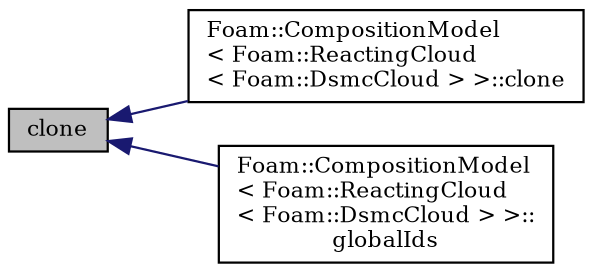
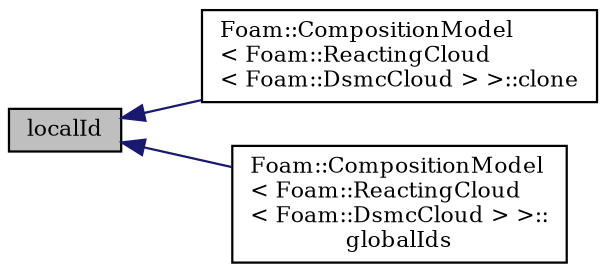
node "clone": label "clone" -> "localId"
